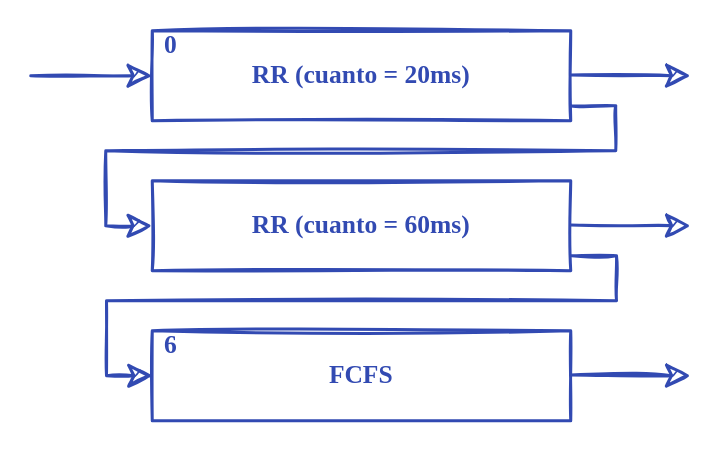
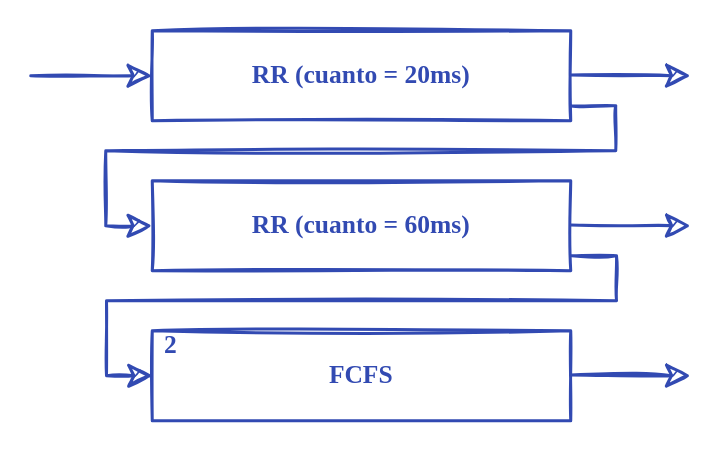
node "0": removed
node "6": label "6" -> "2"
